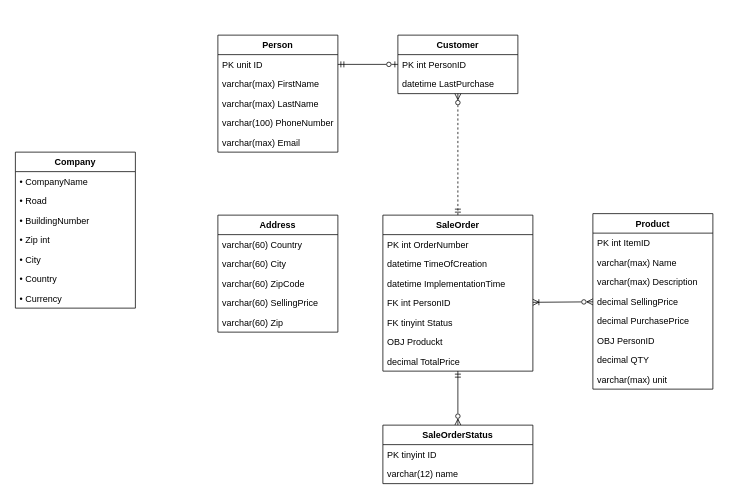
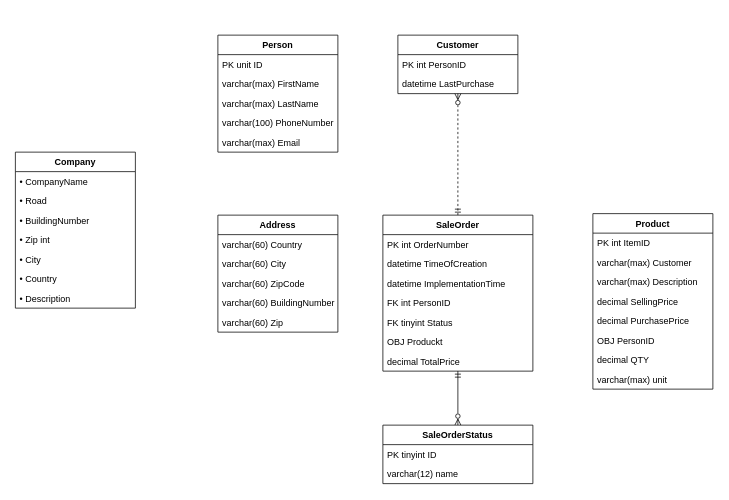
edge "PK unit ID" -- "PK int PersonID": removed
node "varchar(max) Name": label "varchar(max) Name" -> "varchar(max) Customer"
node "• Currency": label "• Currency" -> "• Description"
edge "Product" -- "FK int PersonID": removed
node "varchar(60) SellingPrice": label "varchar(60) SellingPrice" -> "varchar(60) BuildingNumber"
